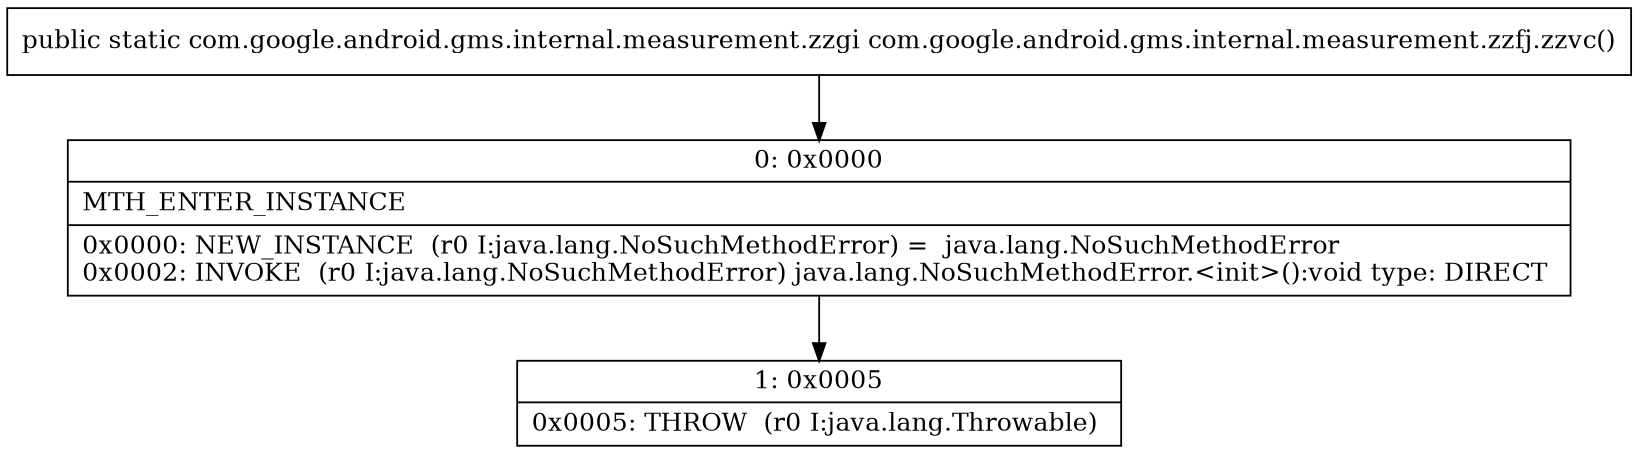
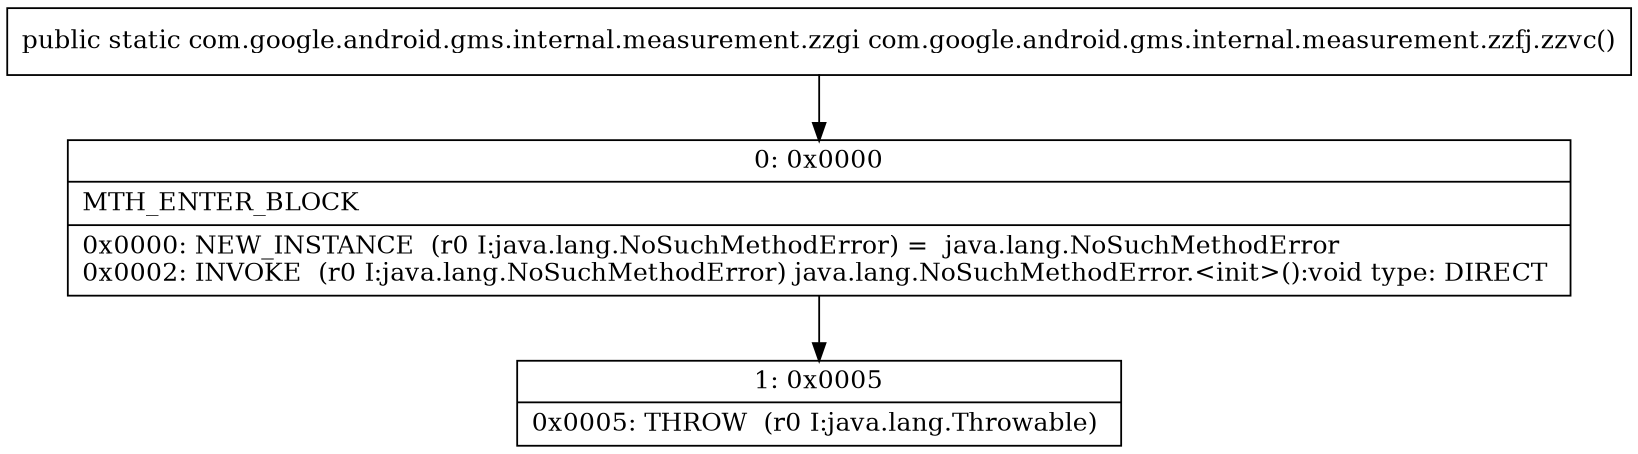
node "0: 0x0000": text "MTH_ENTER_INSTANCE" -> "MTH_ENTER_BLOCK"
